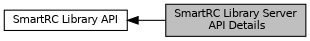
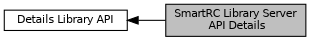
node "SmartRC Library API": label "SmartRC Library API" -> "Details Library API"
